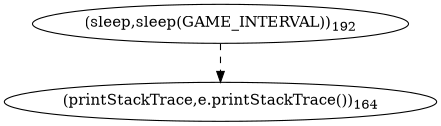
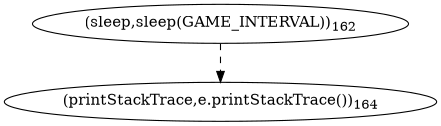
node "(sleep,sleep(GAME_INTERVAL))": text "192" -> "162"
